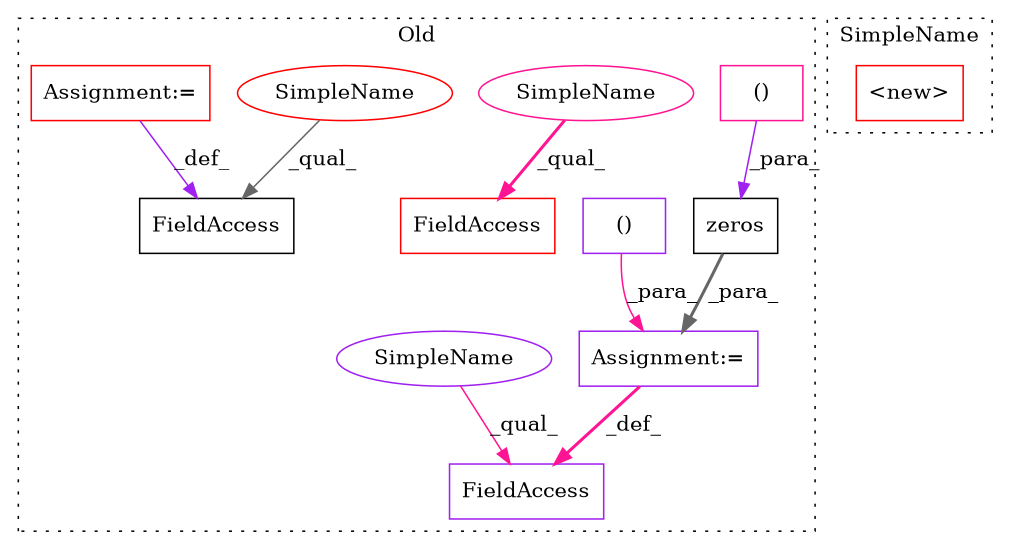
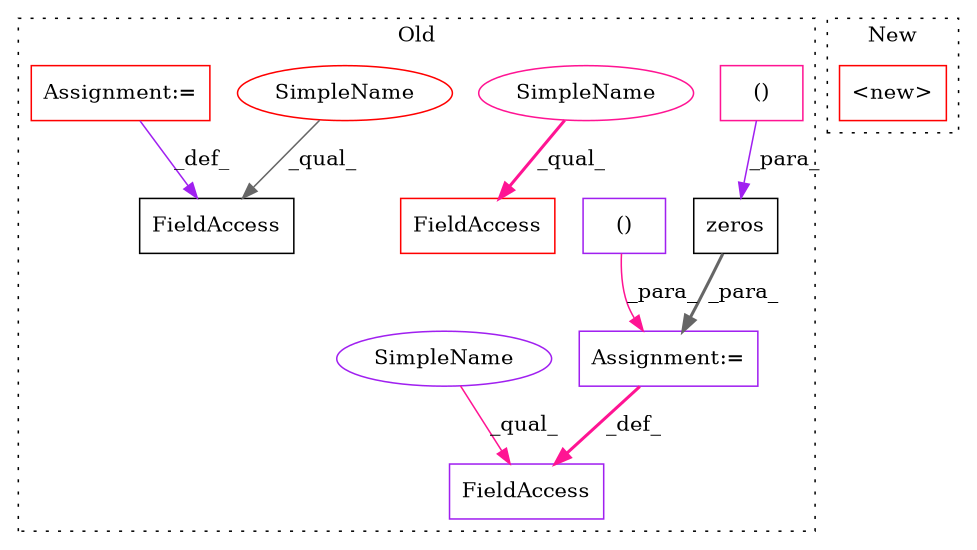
cluster "SimpleName": label "SimpleName" -> "New"
